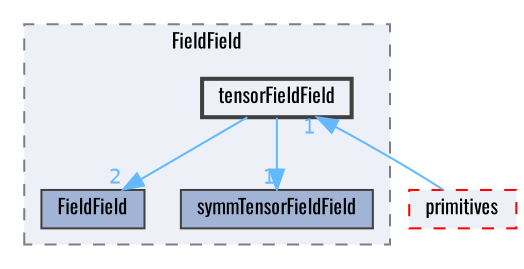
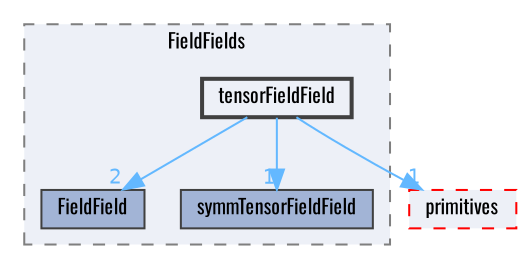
cluster "FieldField": label "FieldField" -> "FieldFields"
edge "primitives" -> "tensorFieldField": reversed
